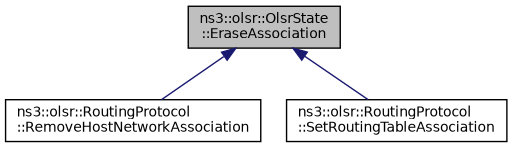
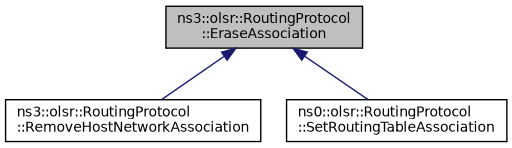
node "ns3::olsr::OlsrState ::EraseAssociation": label "ns3::olsr::OlsrState ::EraseAssociation" -> "ns3::olsr::RoutingProtocol ::EraseAssociation"
node "ns3::olsr::RoutingProtocol ::SetRoutingTableAssociation": label "ns3::olsr::RoutingProtocol ::SetRoutingTableAssociation" -> "ns0::olsr::RoutingProtocol ::SetRoutingTableAssociation"
